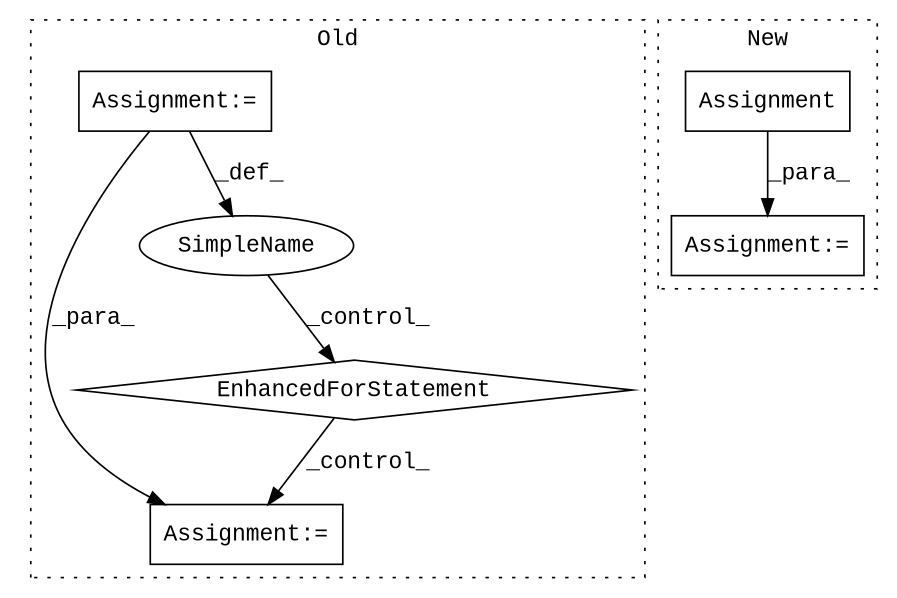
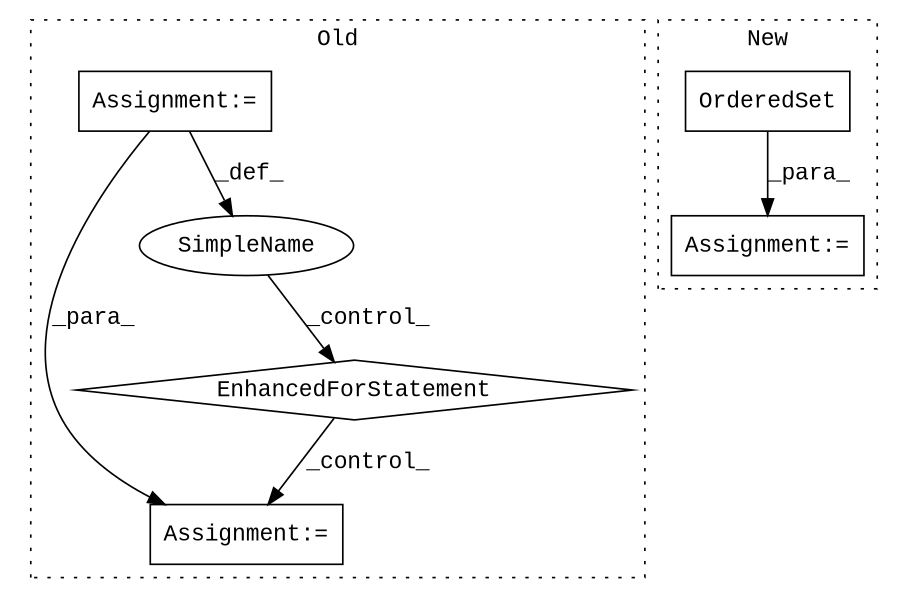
node "Assignment": label "Assignment" -> "OrderedSet"
